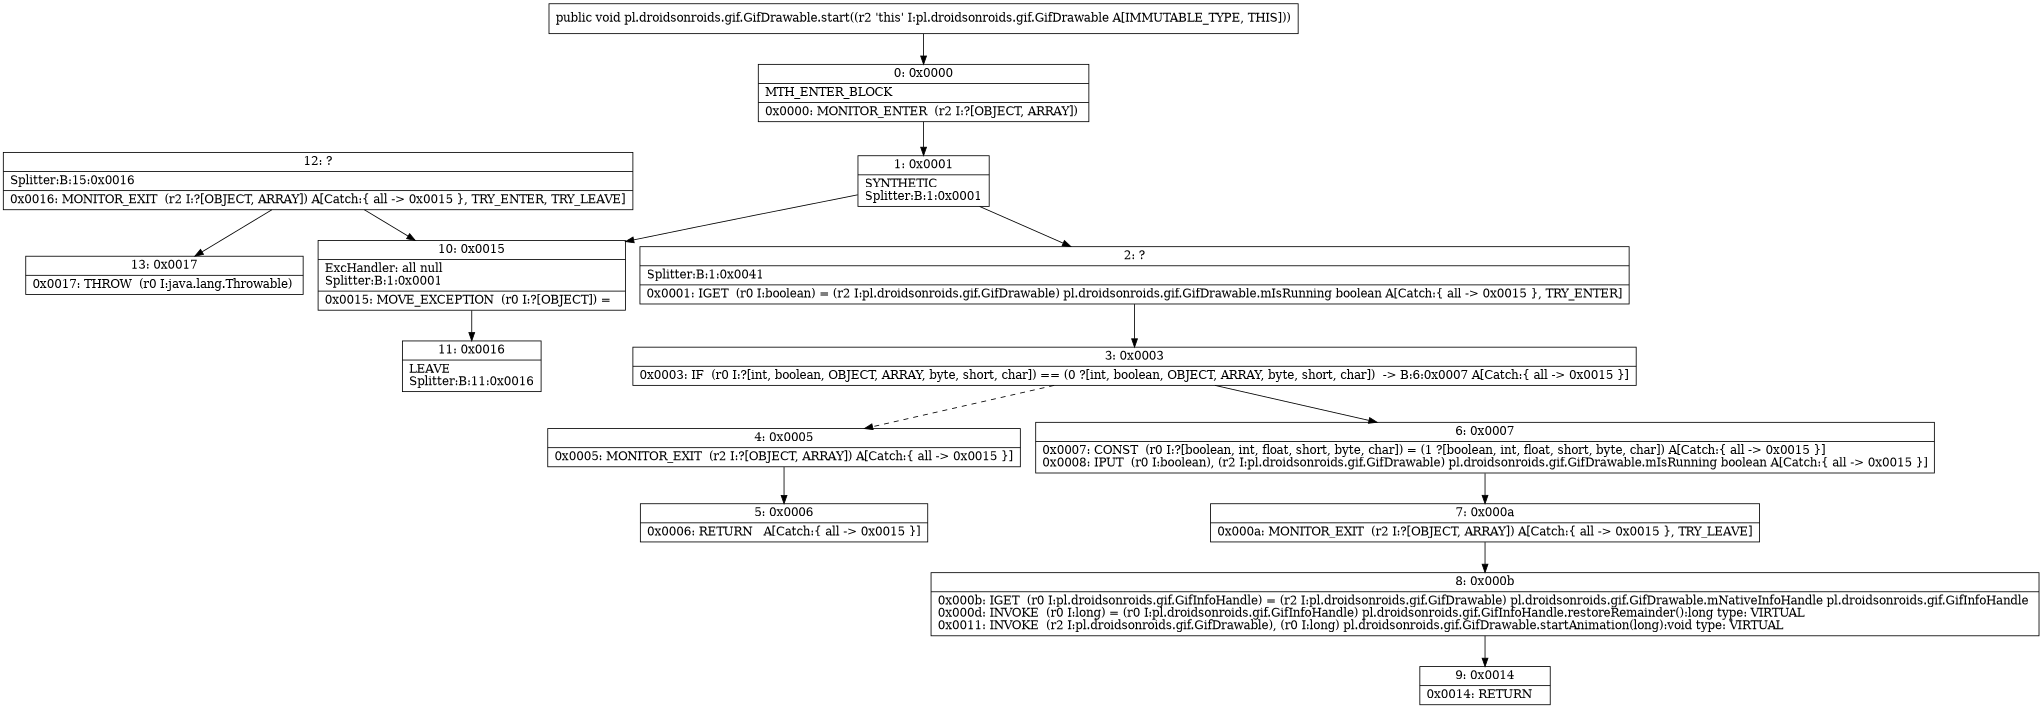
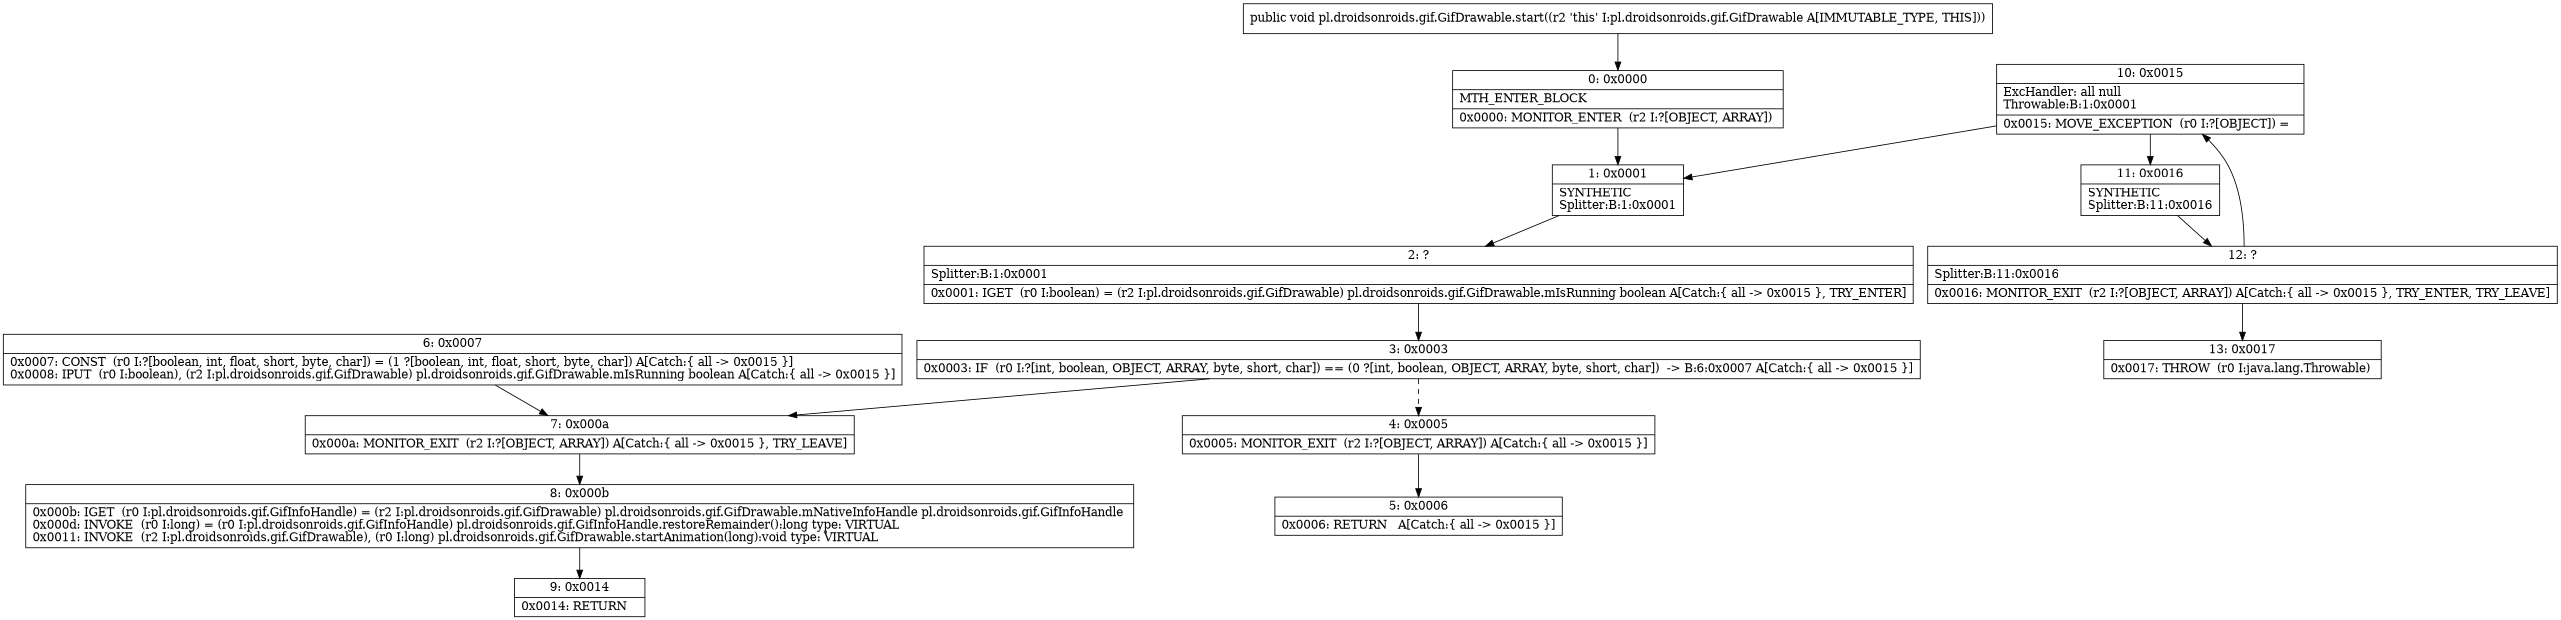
node "12: ?": text "Splitter:B:15:0x0016" -> "Splitter:B:11:0x0016"
edge "1: 0x0001" -> "10: 0x0015": reversed
edge "11: 0x0016" -> "12: ?": added
node "2: ?": text "Splitter:B:1:0x0041" -> "Splitter:B:1:0x0001"
node "10: 0x0015": text "Splitter:B:1:0x0001" -> "Throwable:B:1:0x0001"
node "11: 0x0016": text "LEAVE" -> "SYNTHETIC"
edge "3: 0x0003" -> "6: 0x0007": now "3: 0x0003" -> "7: 0x000a"
